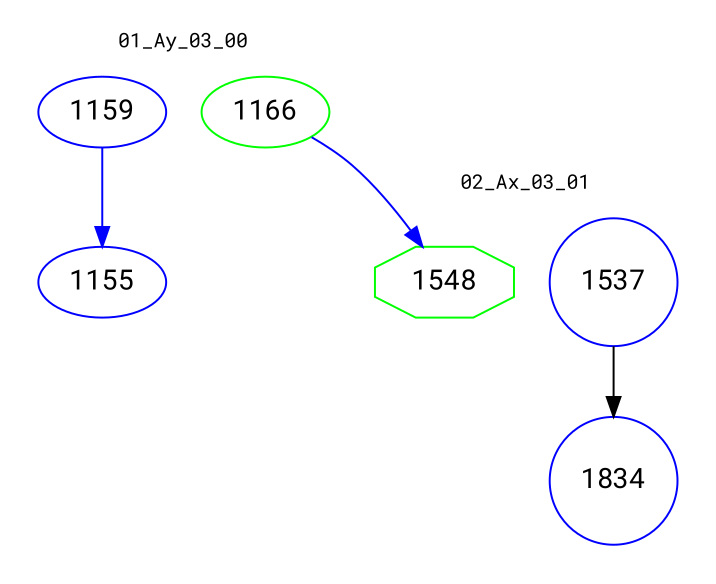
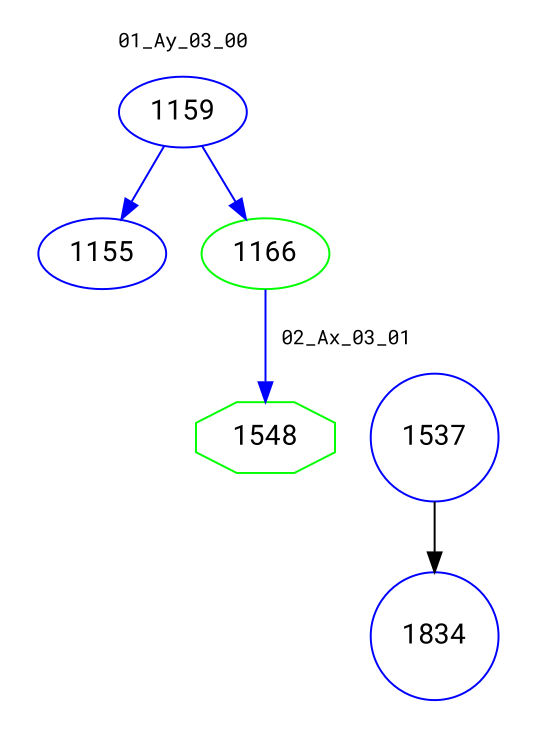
edge "1159" -> "1166": added
